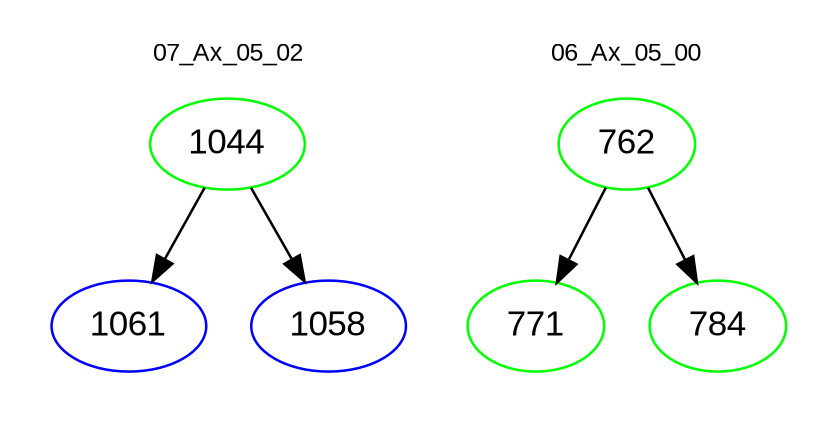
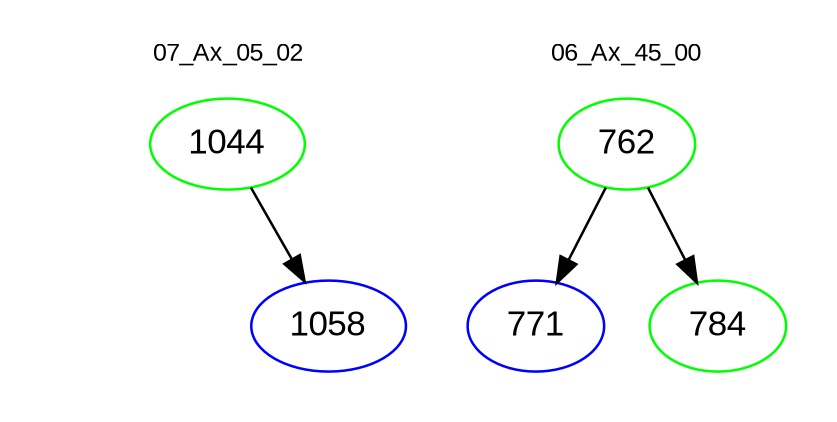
cluster "06_Ax_05_00": label "06_Ax_05_00" -> "06_Ax_45_00"
node "1061": removed
node "771": color green -> blue
